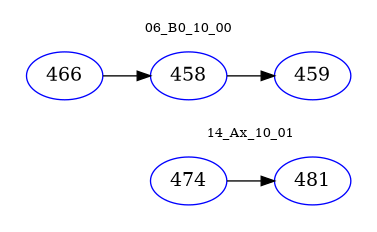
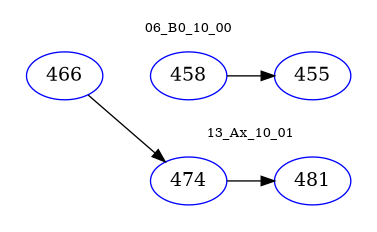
edge "466" -> "458": now "466" -> "474"
node "459": label "459" -> "455"
cluster "14_Ax_10_01": label "14_Ax_10_01" -> "13_Ax_10_01"
